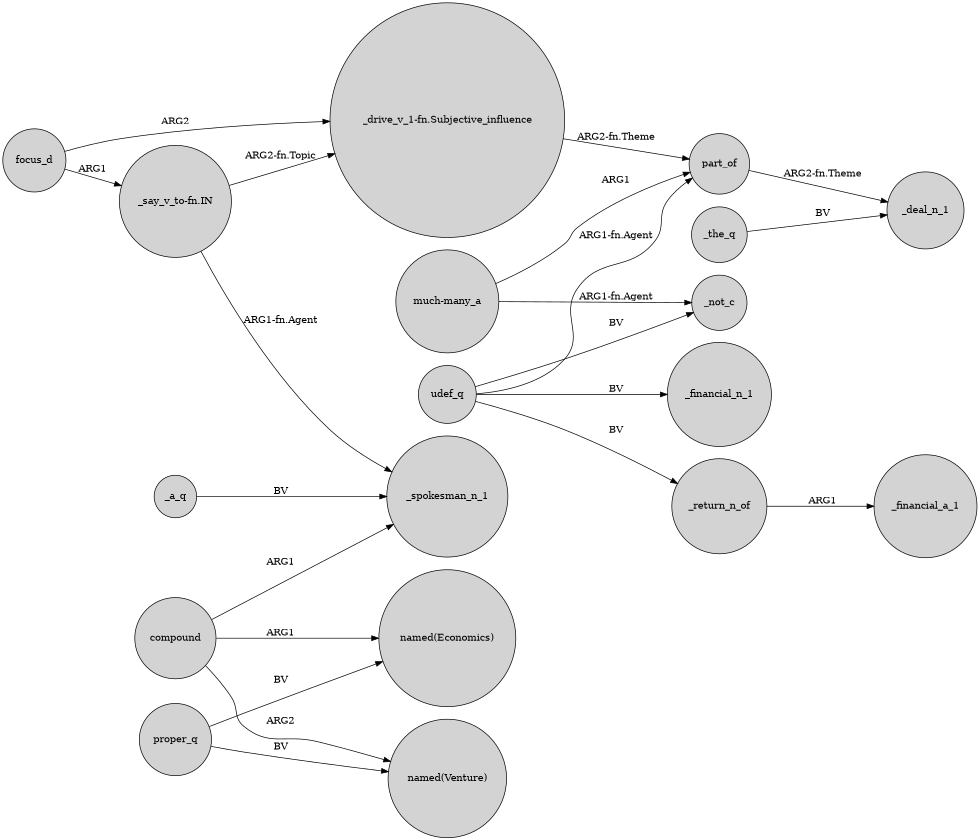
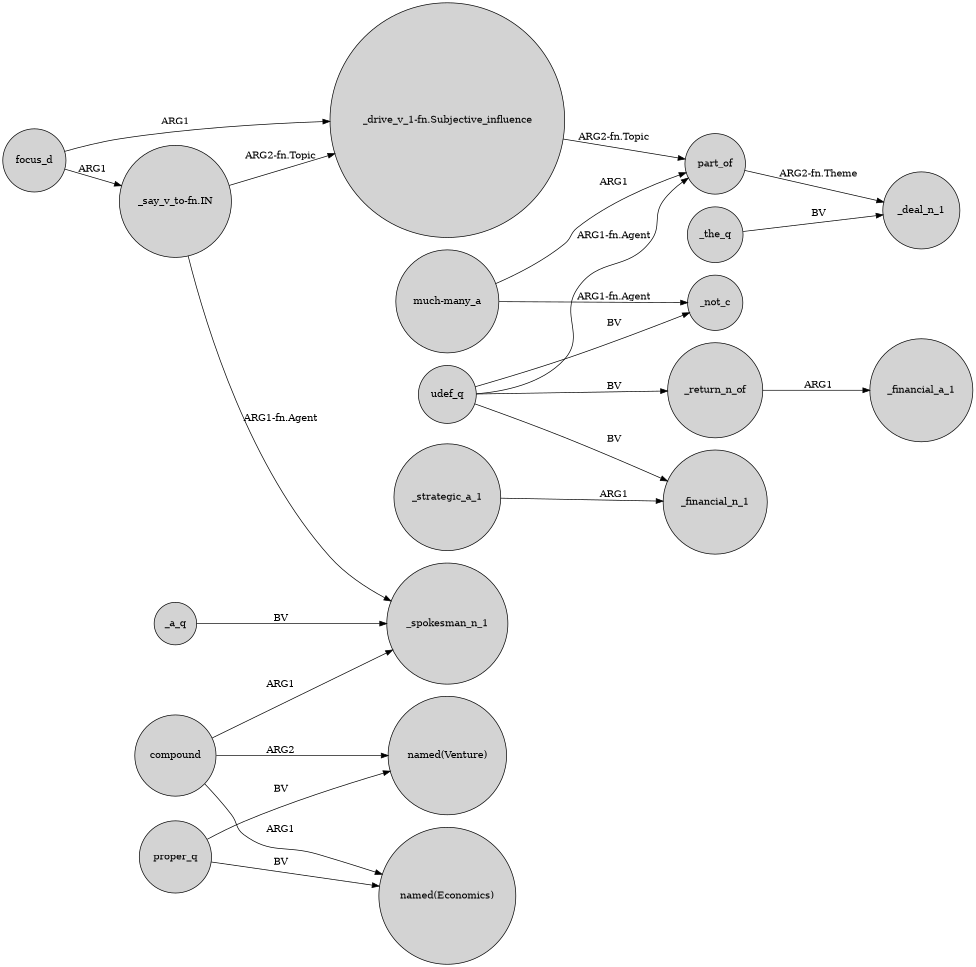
edge "focus_d" -> "_drive_v_1-fn.Subjective_influence": label "ARG2" -> "ARG1"
edge "_drive_v_1-fn.Subjective_influence" -> "part_of": label "ARG2-fn.Theme" -> "ARG2-fn.Topic"
node "_strategic_a_1": added
